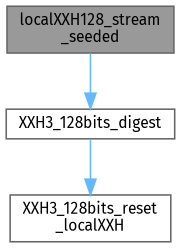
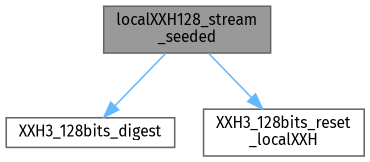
edge "XXH3_128bits_digest" -> "XXH3_128bits_reset _localXXH": now "localXXH128_stream _seeded" -> "XXH3_128bits_reset _localXXH"
